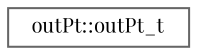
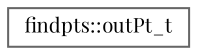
node "outPt::outPt_t": label "outPt::outPt_t" -> "findpts::outPt_t"
